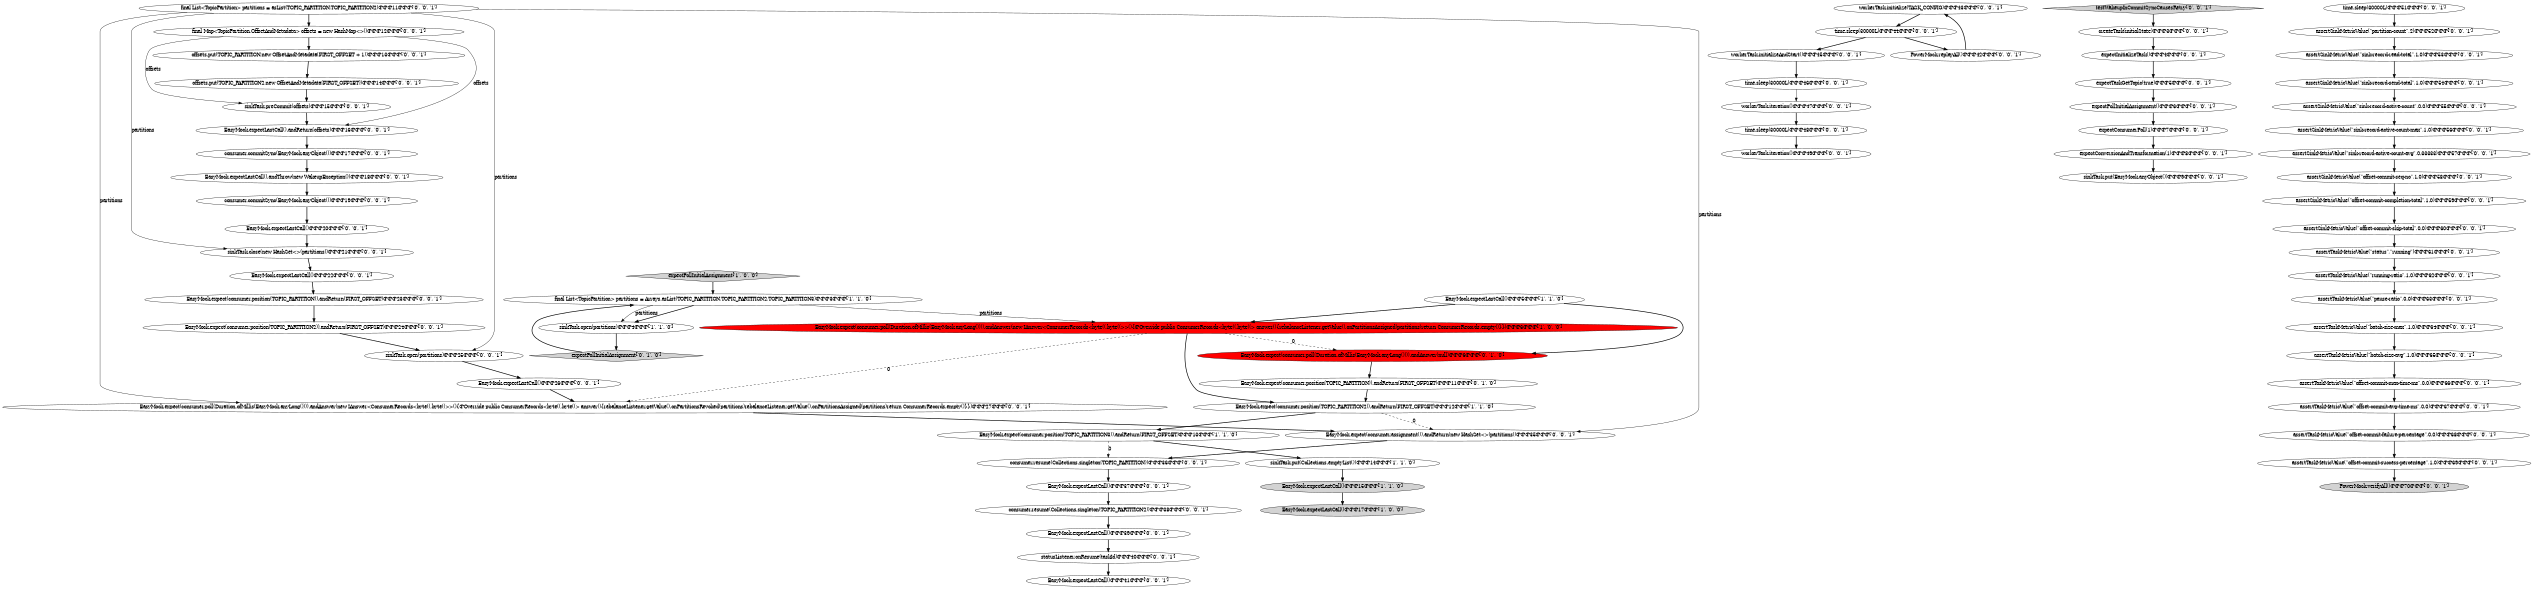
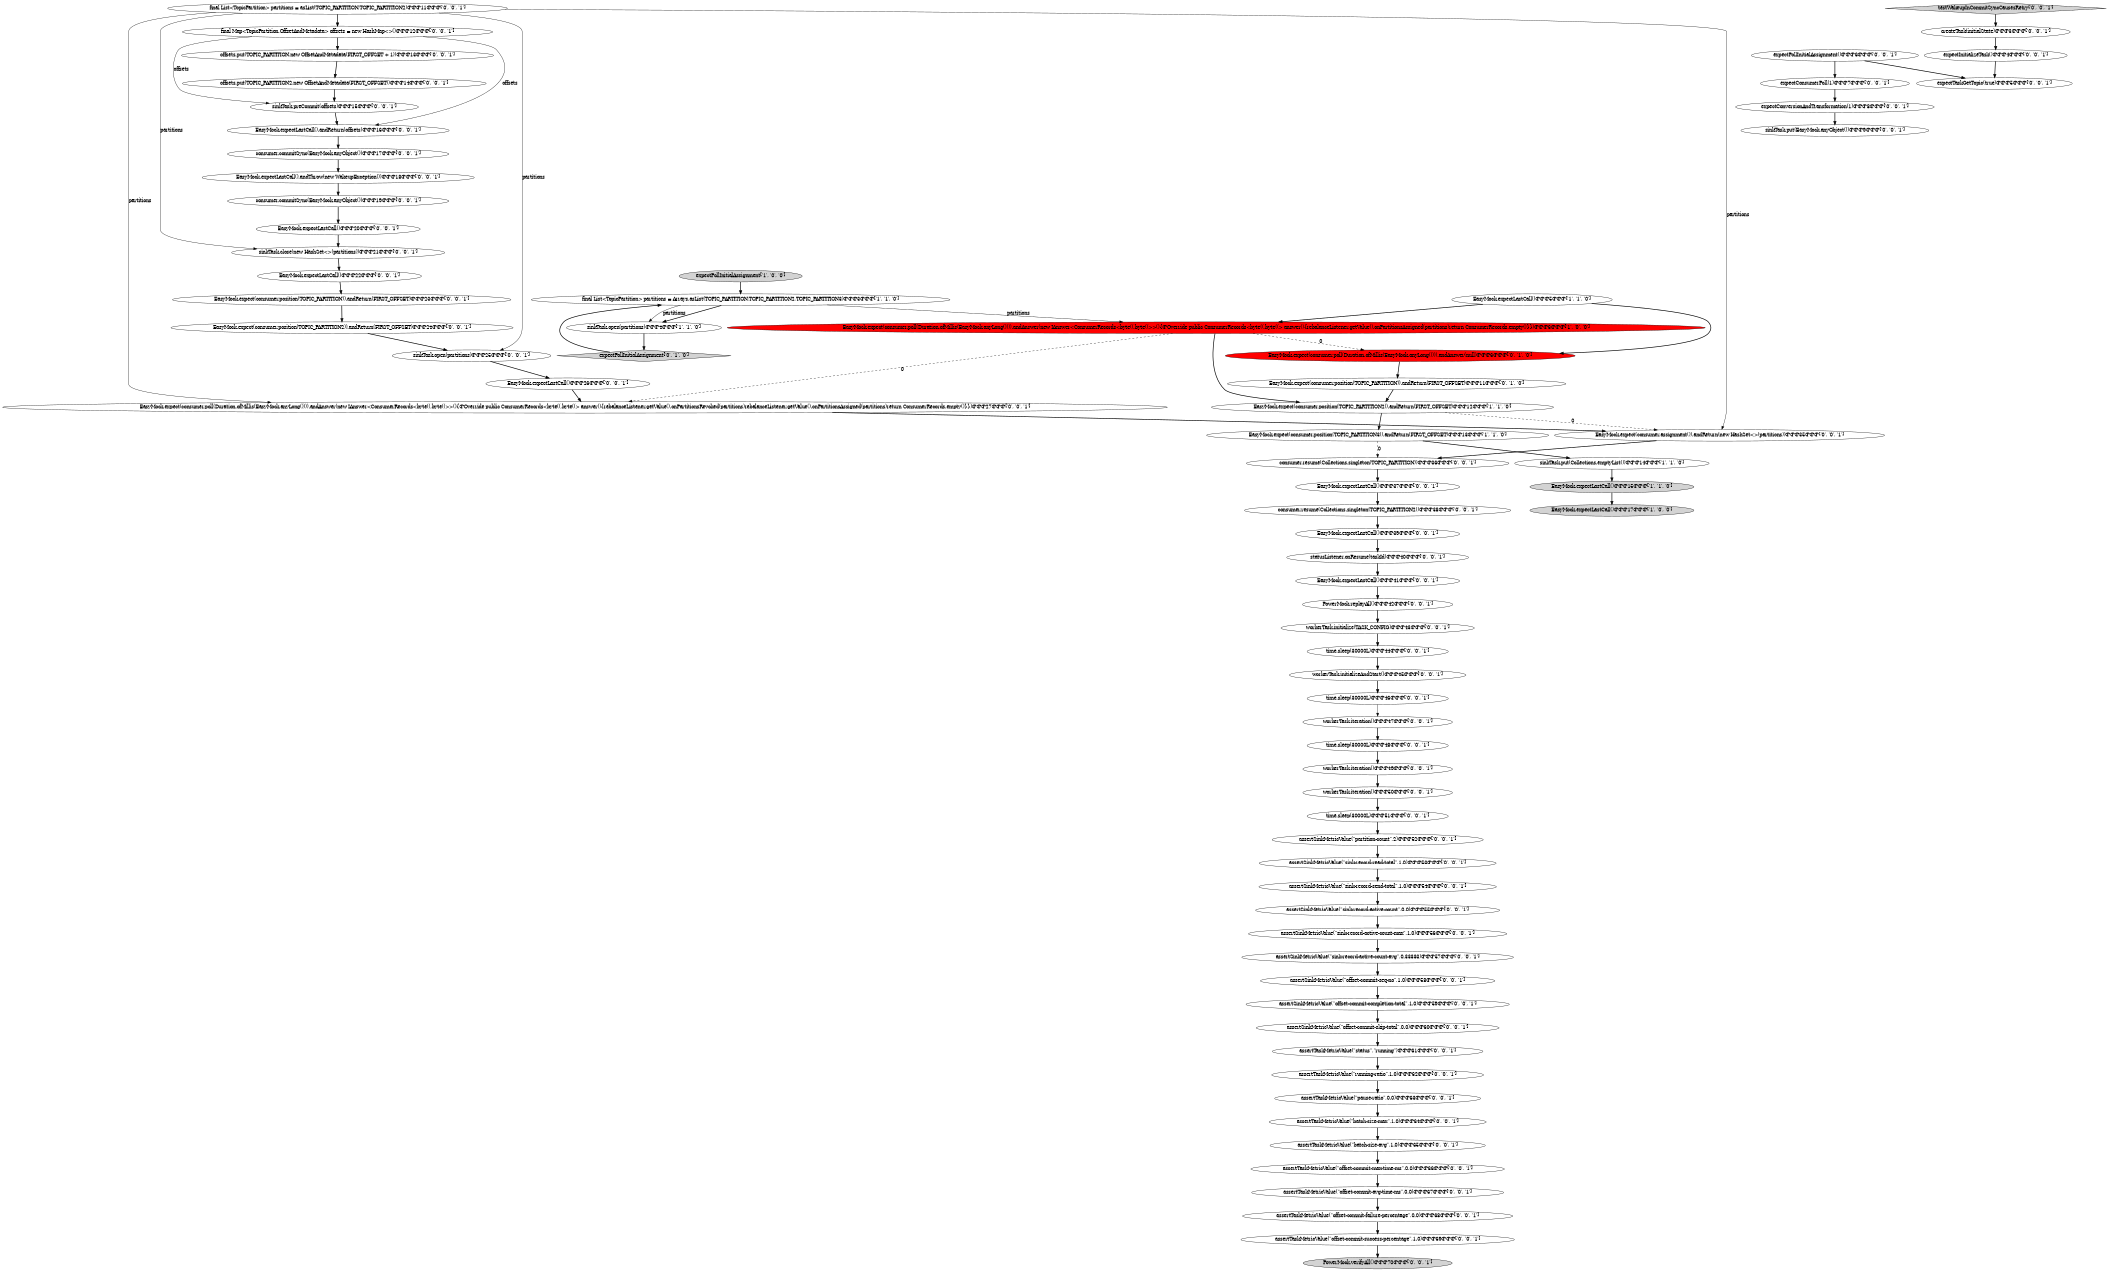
edge "time.sleep(30000L)@@@44@@@['0', '0', '1']" -> "PowerMock.replayAll()@@@42@@@['0', '0', '1']": now "EasyMock.expectLastCall()@@@41@@@['0', '0', '1']" -> "PowerMock.replayAll()@@@42@@@['0', '0', '1']"
edge "expectTaskGetTopic(true)@@@5@@@['0', '0', '1']" -> "expectPollInitialAssignment()@@@6@@@['0', '0', '1']": reversed
node "expectPollInitialAssignment['1', '0', '0']": shape diamond -> ellipse
node "workerTask.iteration()@@@50@@@['0', '0', '1']": added
